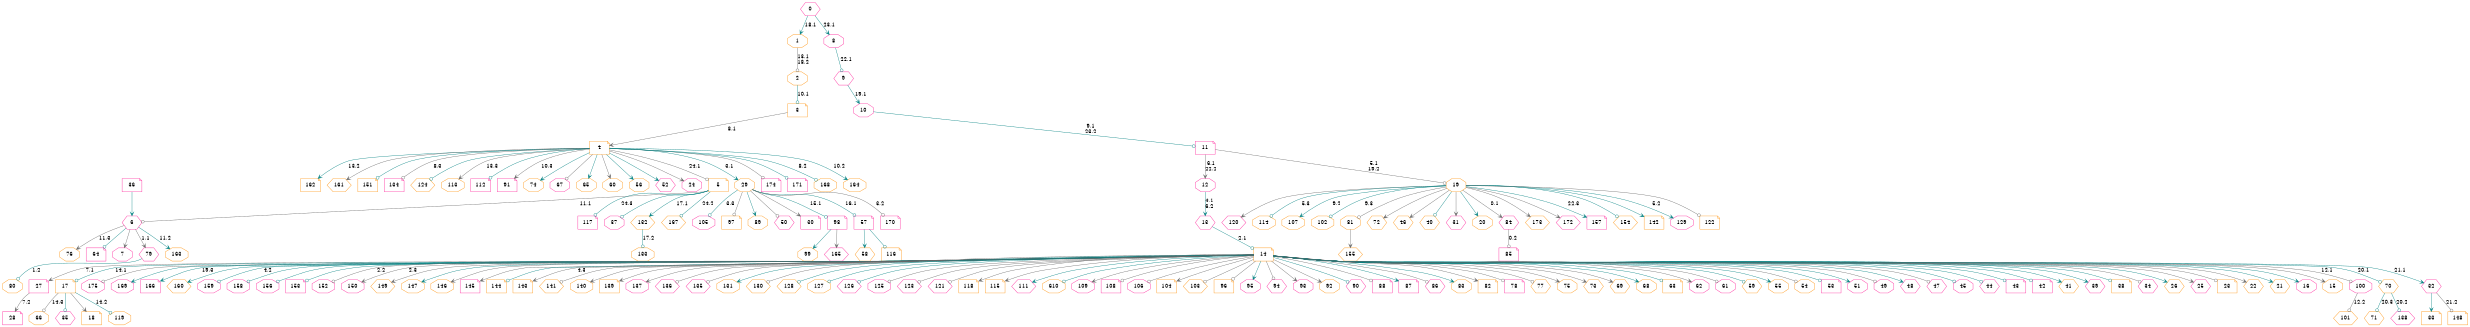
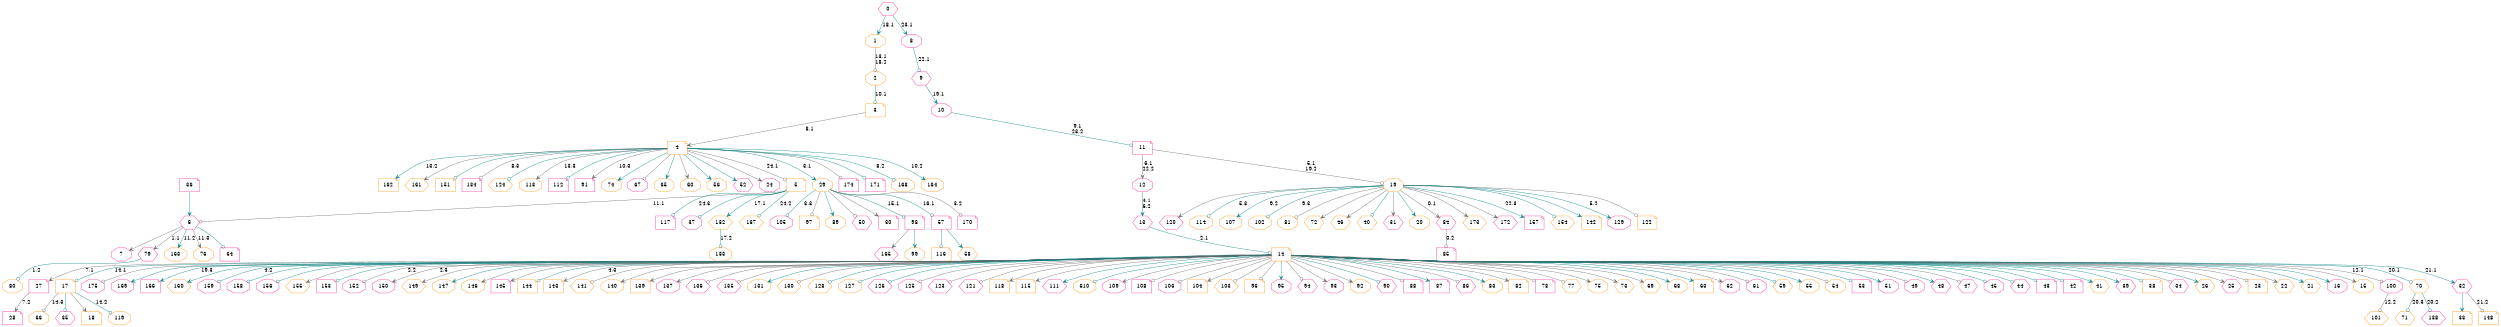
edge "81" -> "155": now "14" -> "155"
edge "14" -> "63": arrowhead odot -> vee
